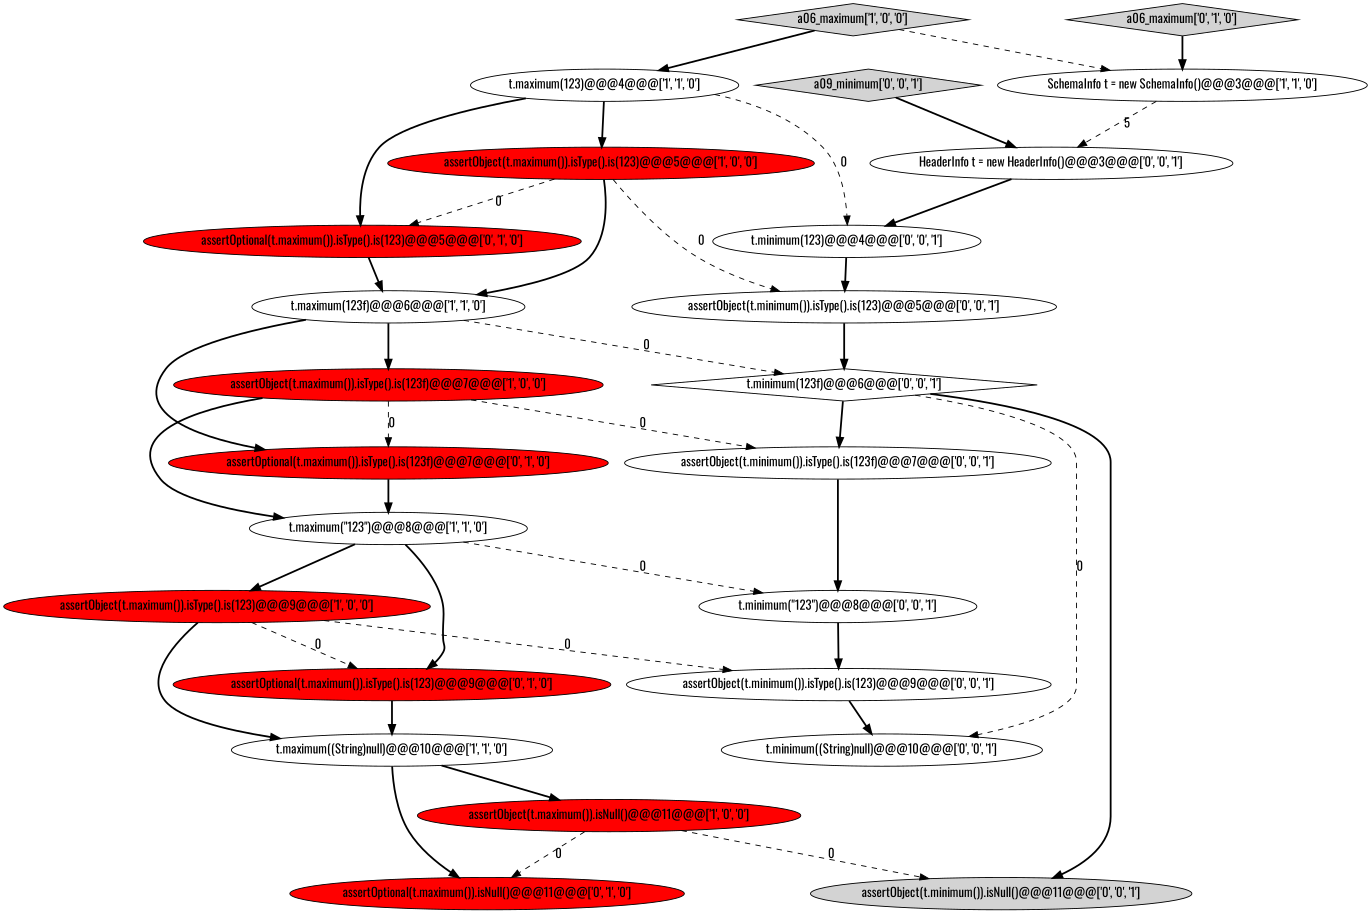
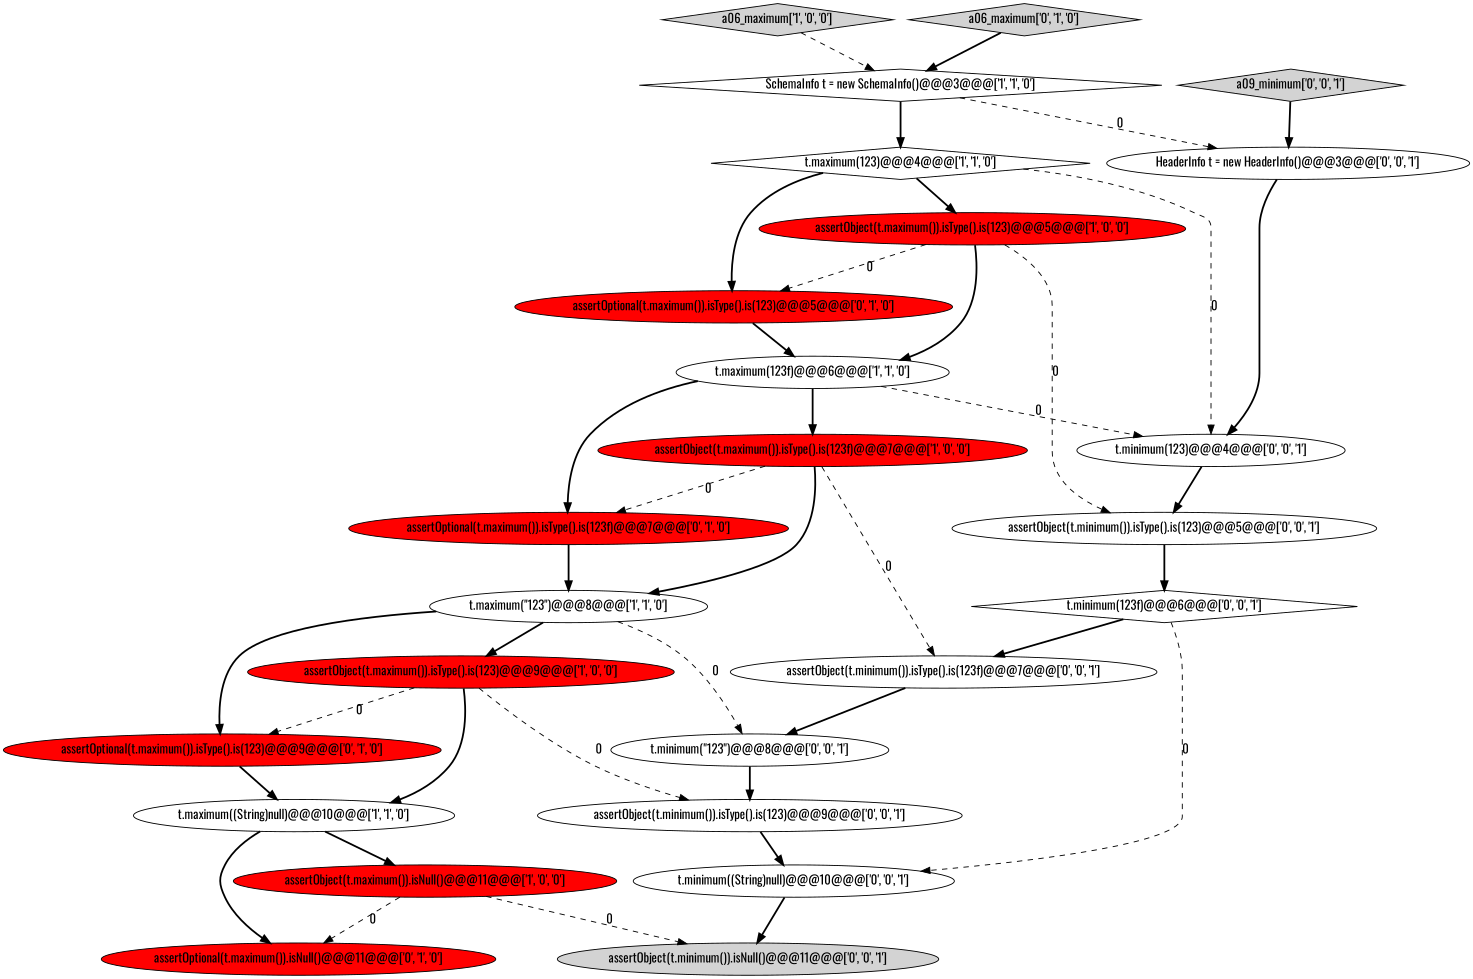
edge "a06_maximum['1', '0', '0']" -> "t.maximum(123)@@@4@@@['1', '1', '0']": now "SchemaInfo t = new SchemaInfo()@@@3@@@['1', '1', '0']" -> "t.maximum(123)@@@4@@@['1', '1', '0']"
node "t.maximum(123)@@@4@@@['1', '1', '0']": shape ellipse -> diamond
node "SchemaInfo t = new SchemaInfo()@@@3@@@['1', '1', '0']": shape ellipse -> diamond
edge "SchemaInfo t = new SchemaInfo()@@@3@@@['1', '1', '0']" -> "HeaderInfo t = new HeaderInfo()@@@3@@@['0', '0', '1']": label "5" -> "0"
edge "t.maximum(123f)@@@6@@@['1', '1', '0']" -> "t.minimum(123f)@@@6@@@['0', '0', '1']": now "t.maximum(123f)@@@6@@@['1', '1', '0']" -> "t.minimum(123)@@@4@@@['0', '0', '1']"
edge "t.minimum(123f)@@@6@@@['0', '0', '1']" -> "assertObject(t.minimum()).isNull()@@@11@@@['0', '0', '1']": now "t.minimum((String)null)@@@10@@@['0', '0', '1']" -> "assertObject(t.minimum()).isNull()@@@11@@@['0', '0', '1']"
